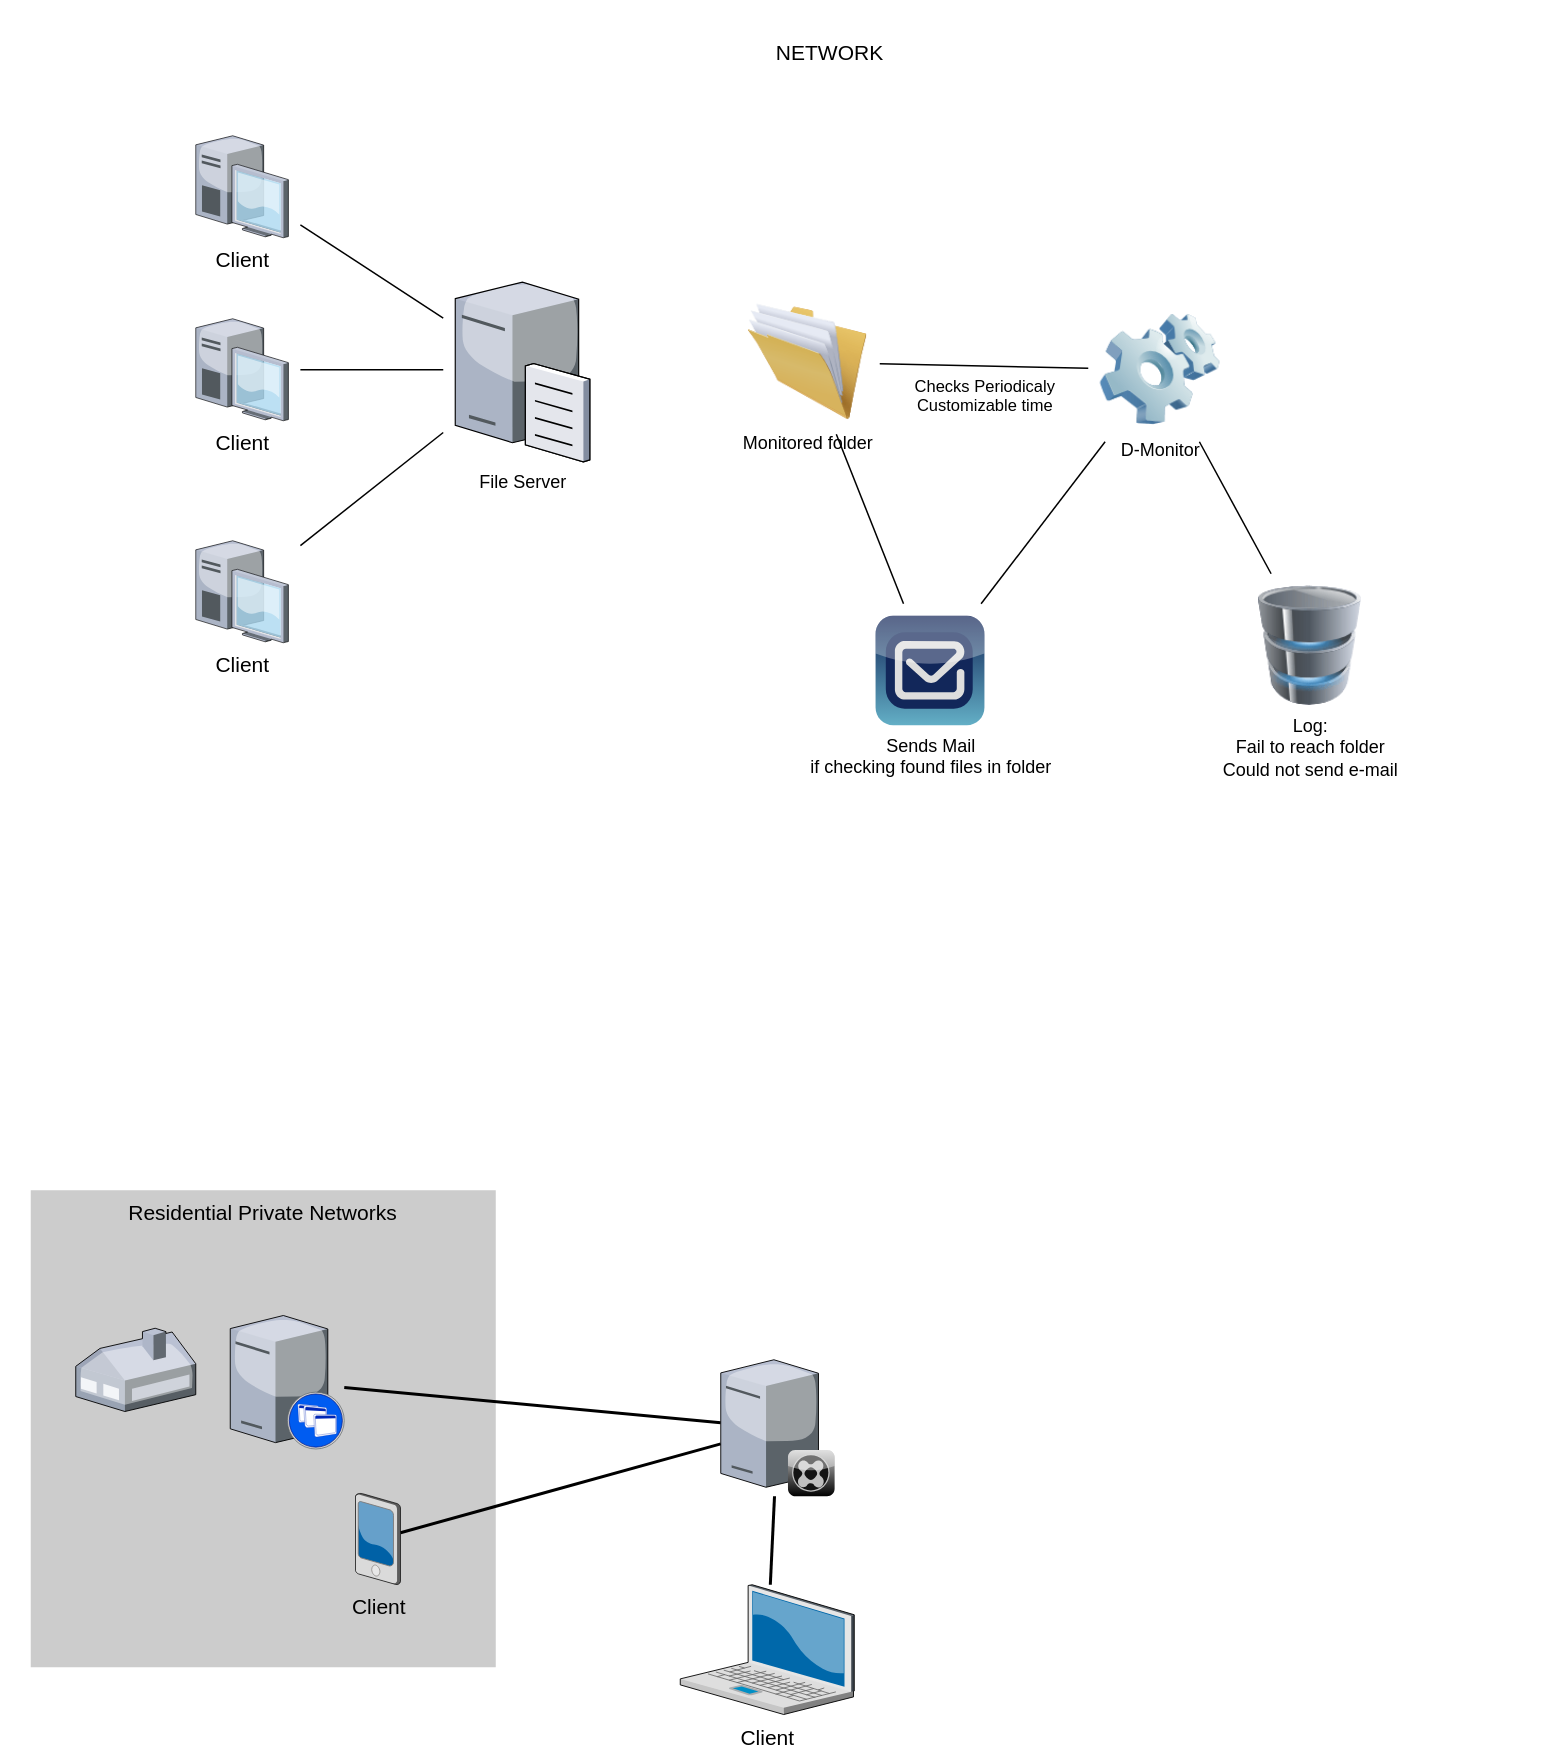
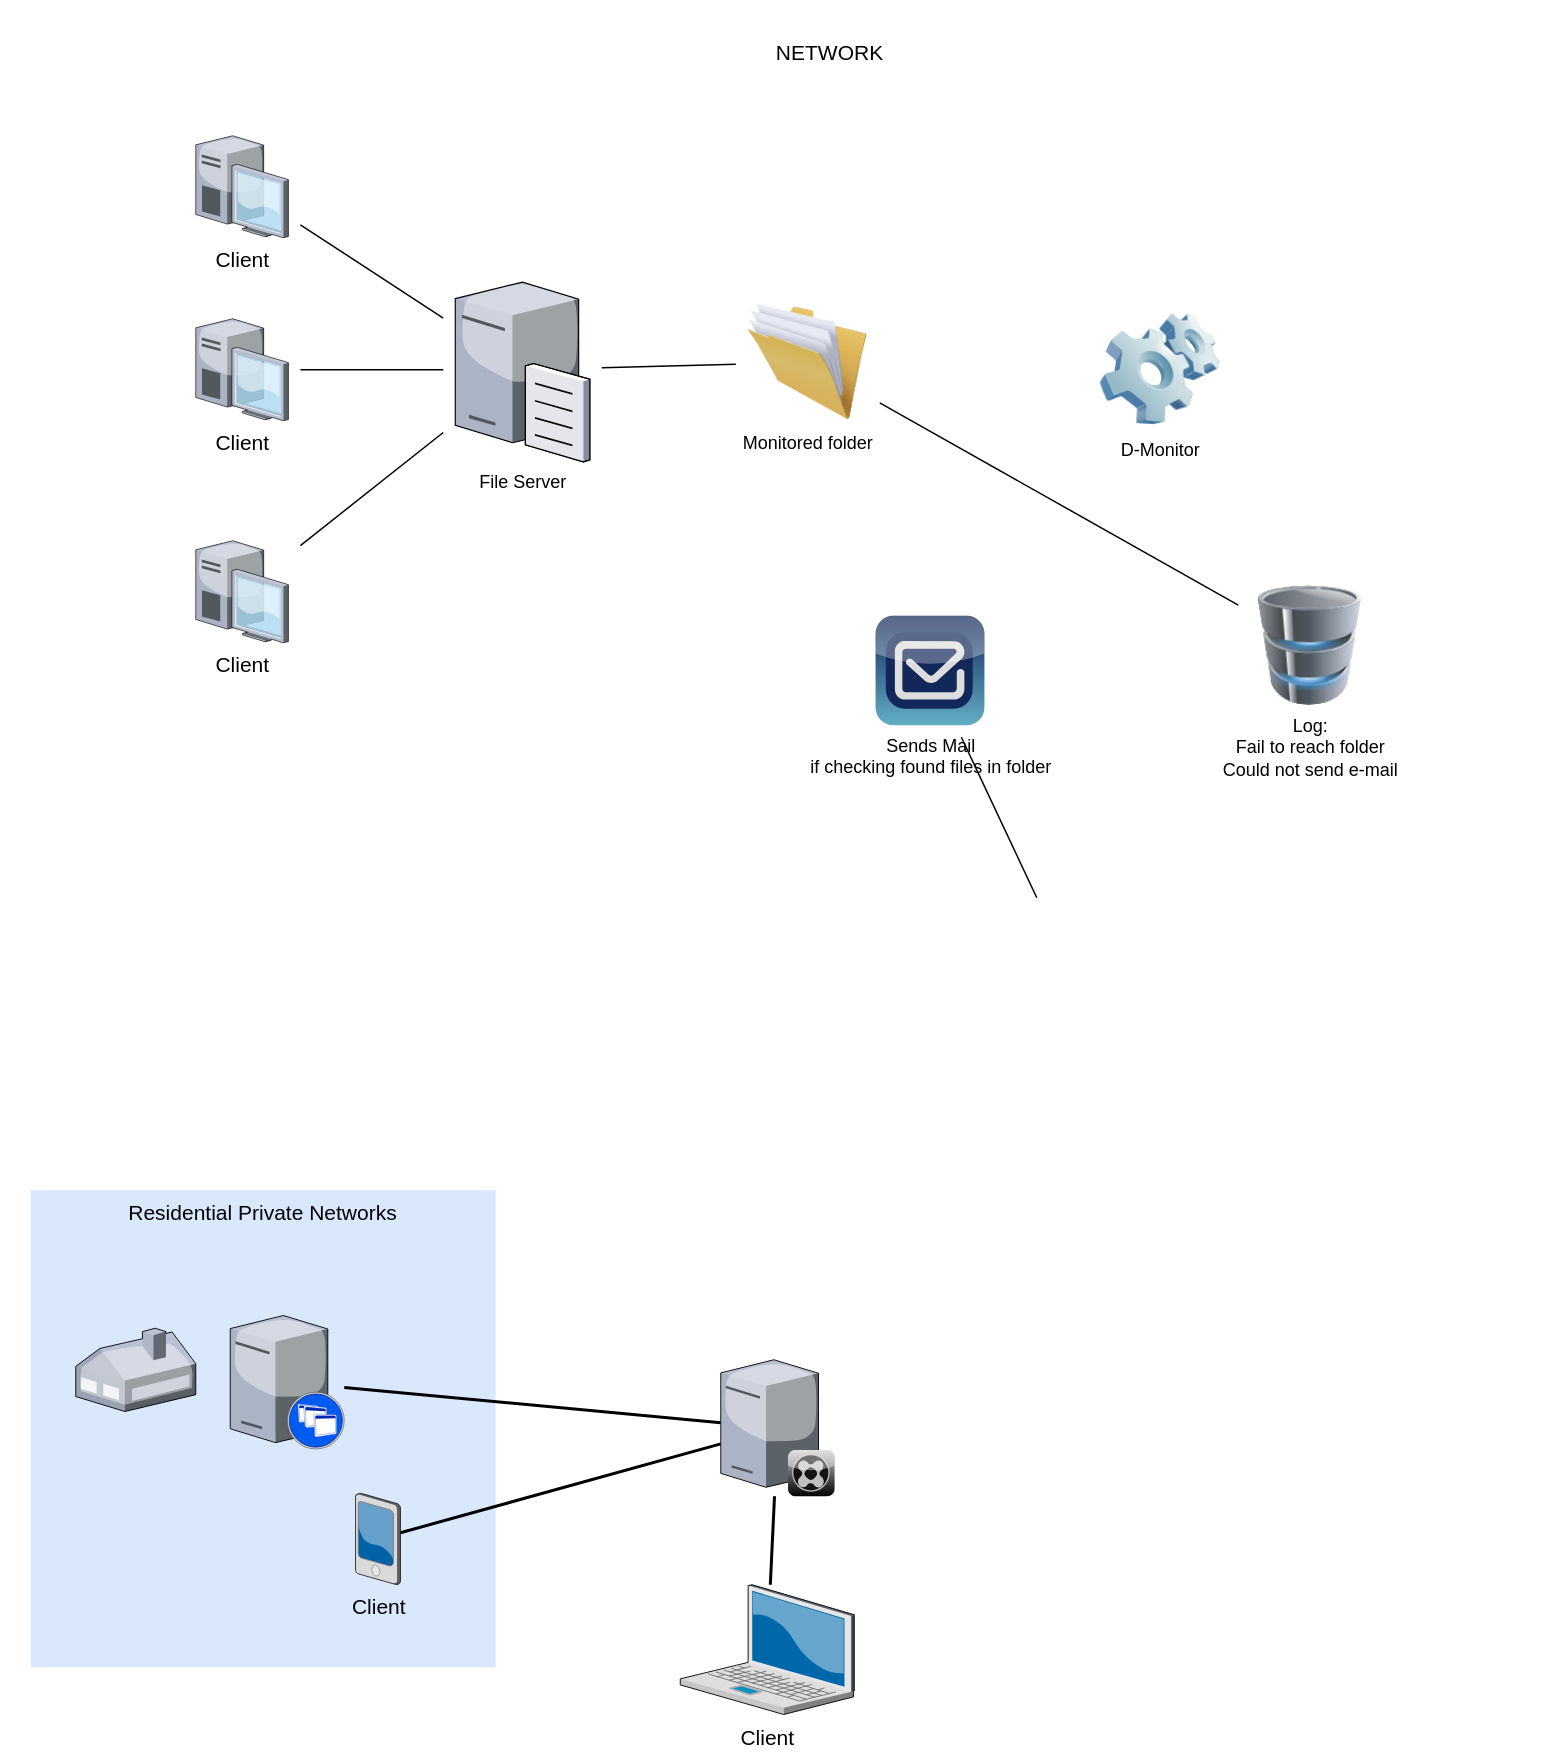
edge "Monitored folder" -- "D-Monitor": removed, label "Checks Periodicaly Customizable time"
edge "D-Monitor" -- "Log: Fail to reach folder Could not send e-mail": now "Monitored folder" -- "Log: Fail to reach folder Could not send e-mail"
edge "Monitored folder" -- "Sends Mail if checking found files in folder": now "Monitored folder" -- "File Server"
edge "D-Monitor" -- "Sends Mail if checking found files in folder": now "NETWORK" -- "Sends Mail if checking found files in folder"
node "Residential Private Networks": fillcolor #cccccc -> #dae8fc
